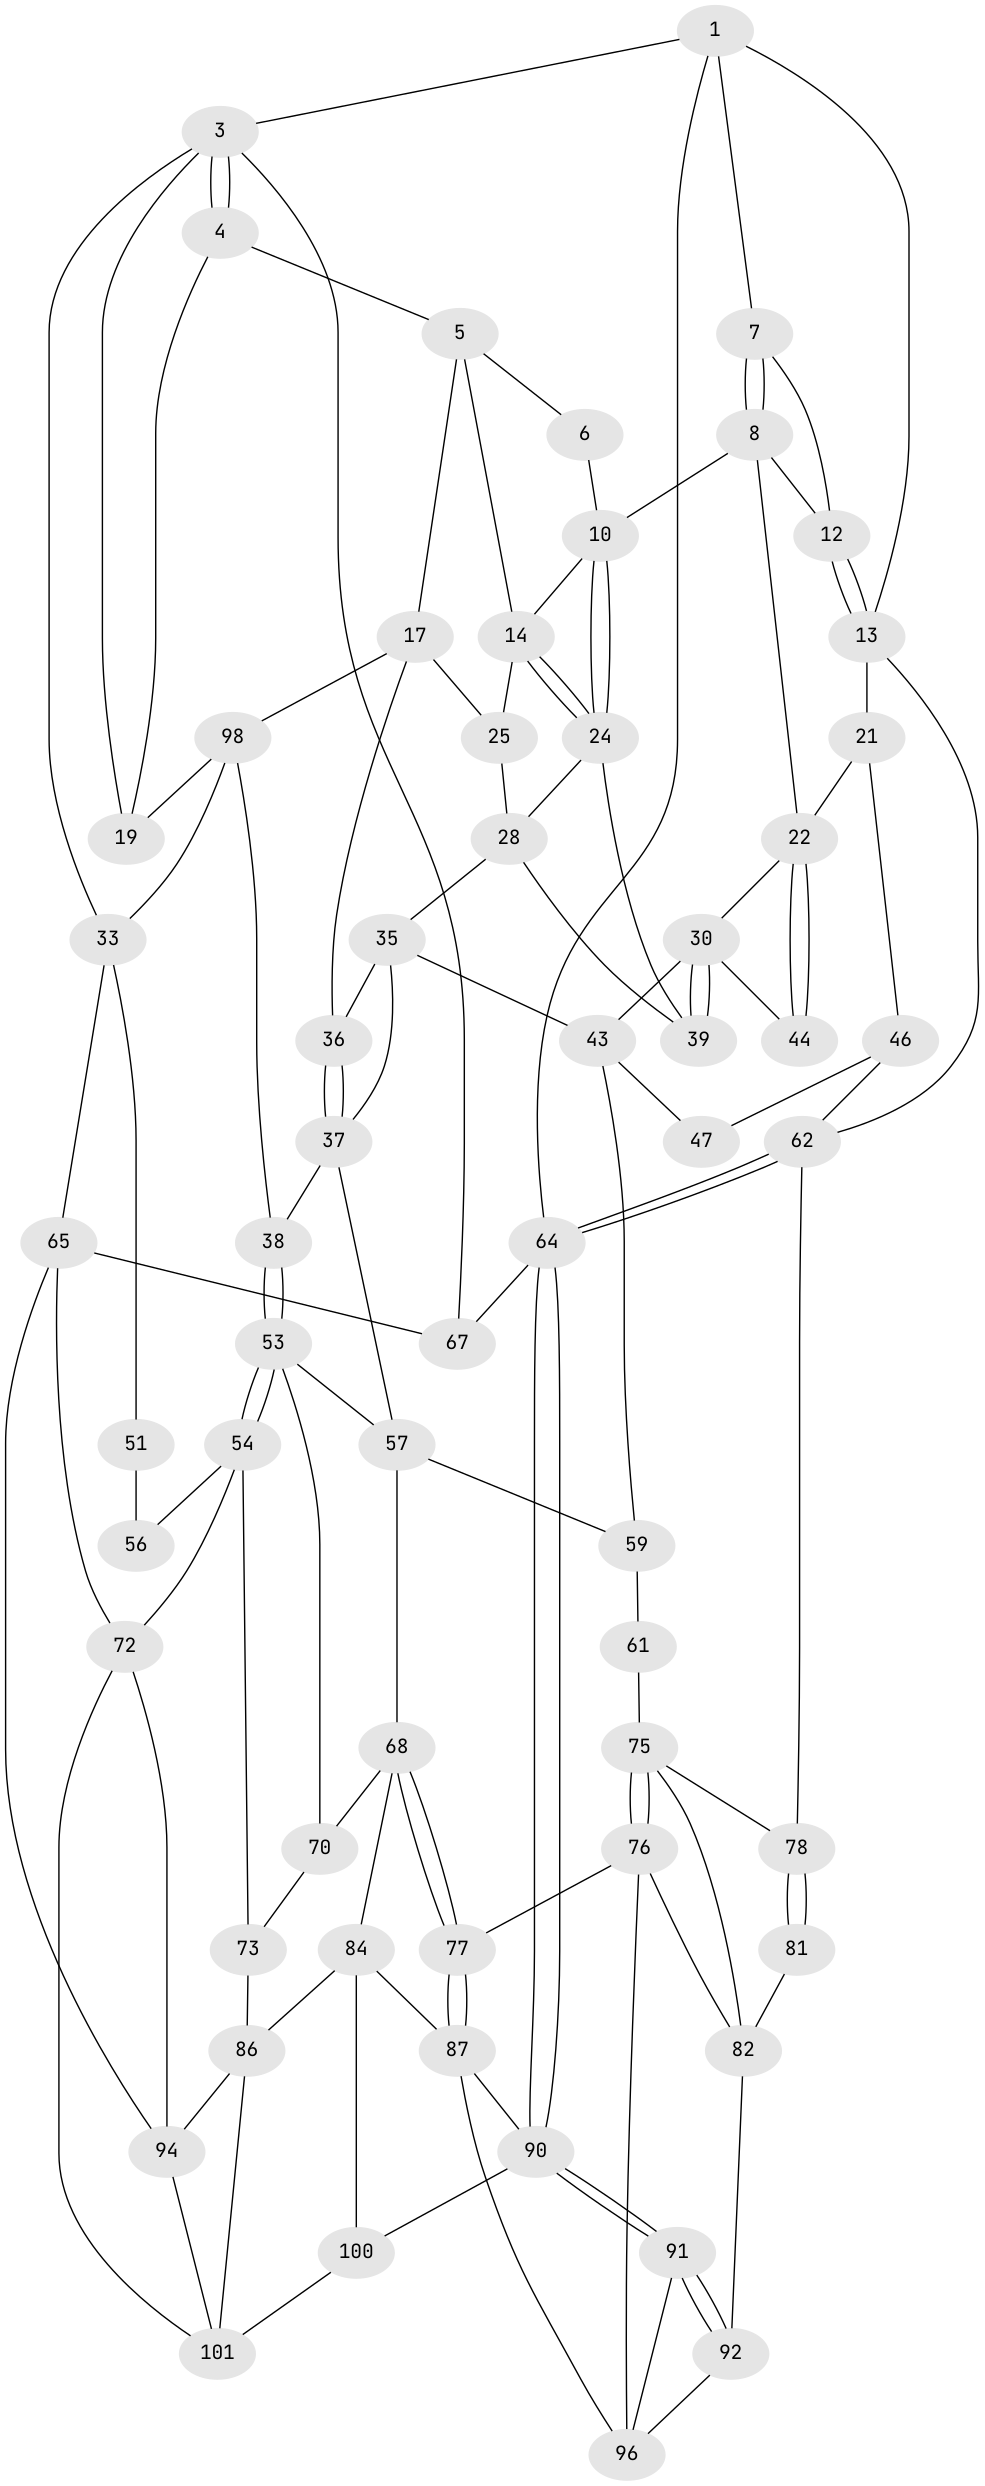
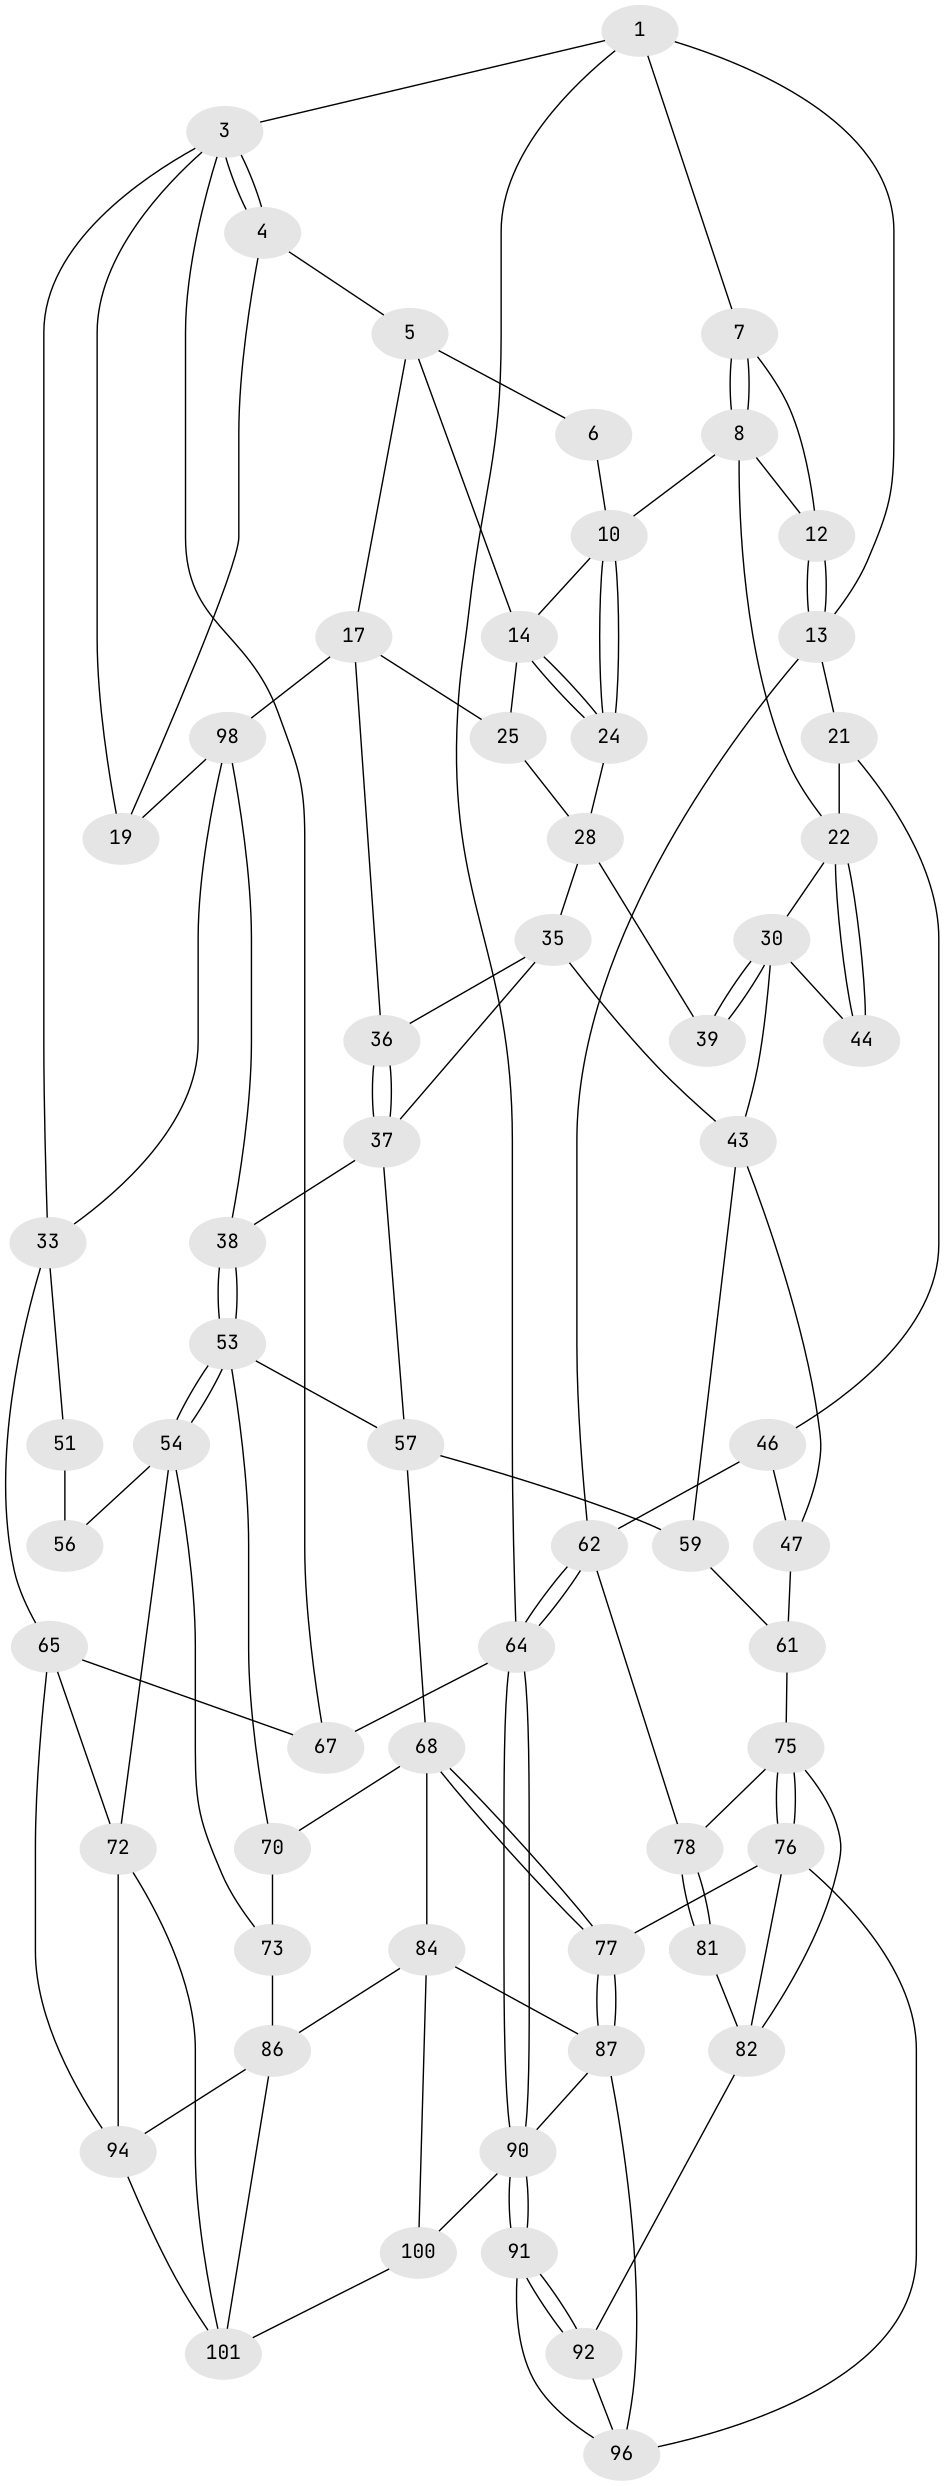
edge "24" -- "39": removed
edge "47" -- "61": added
